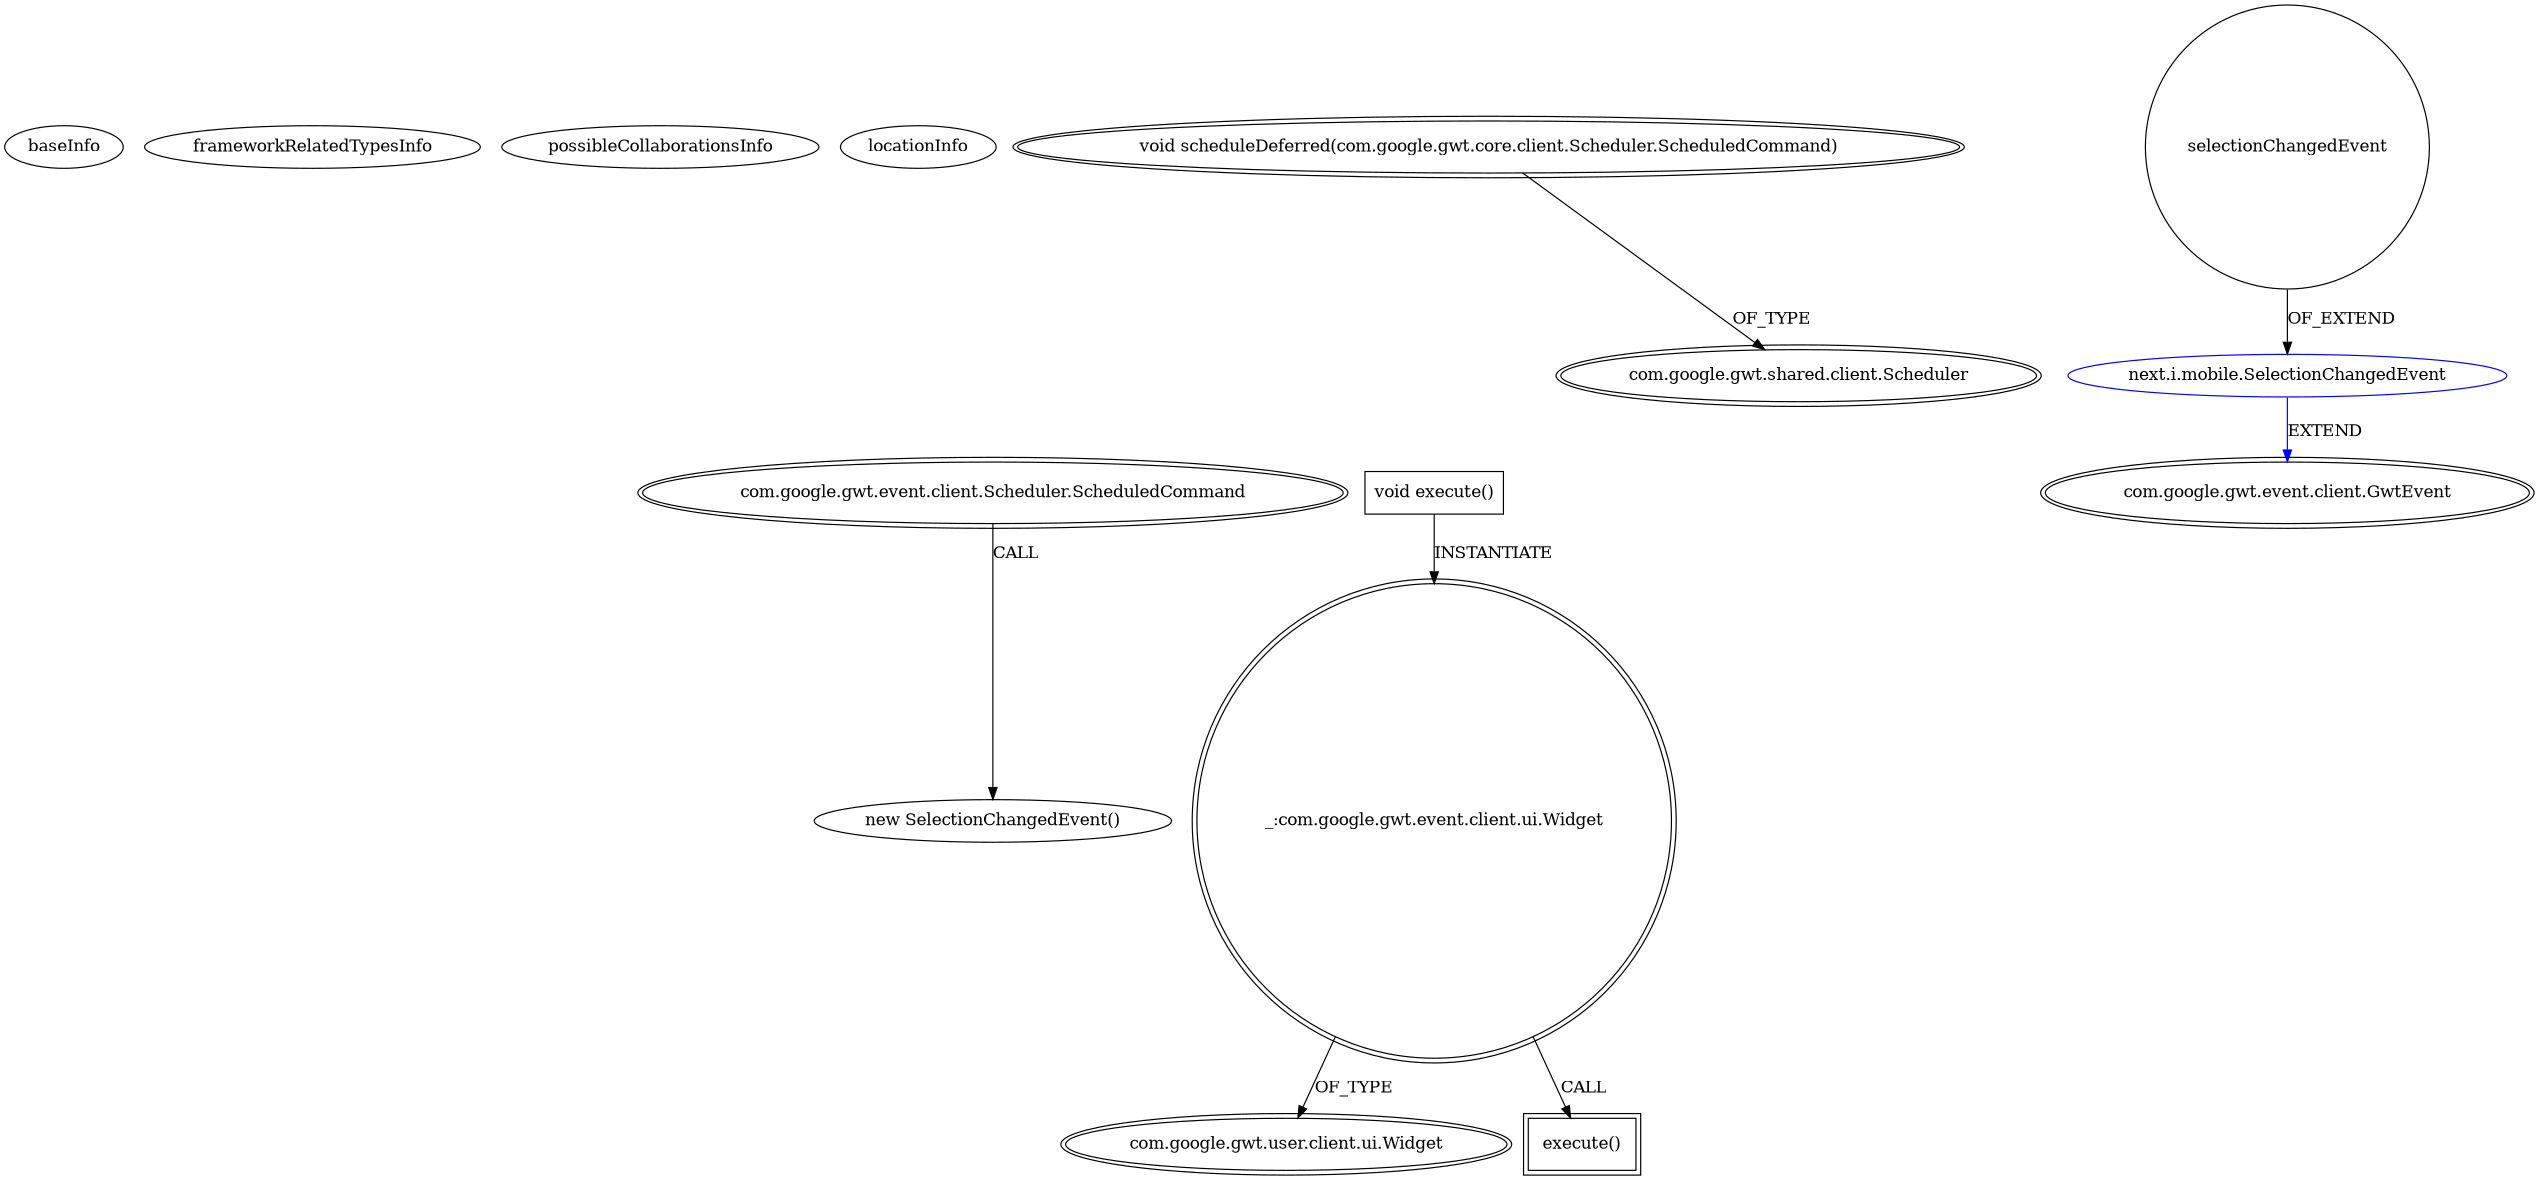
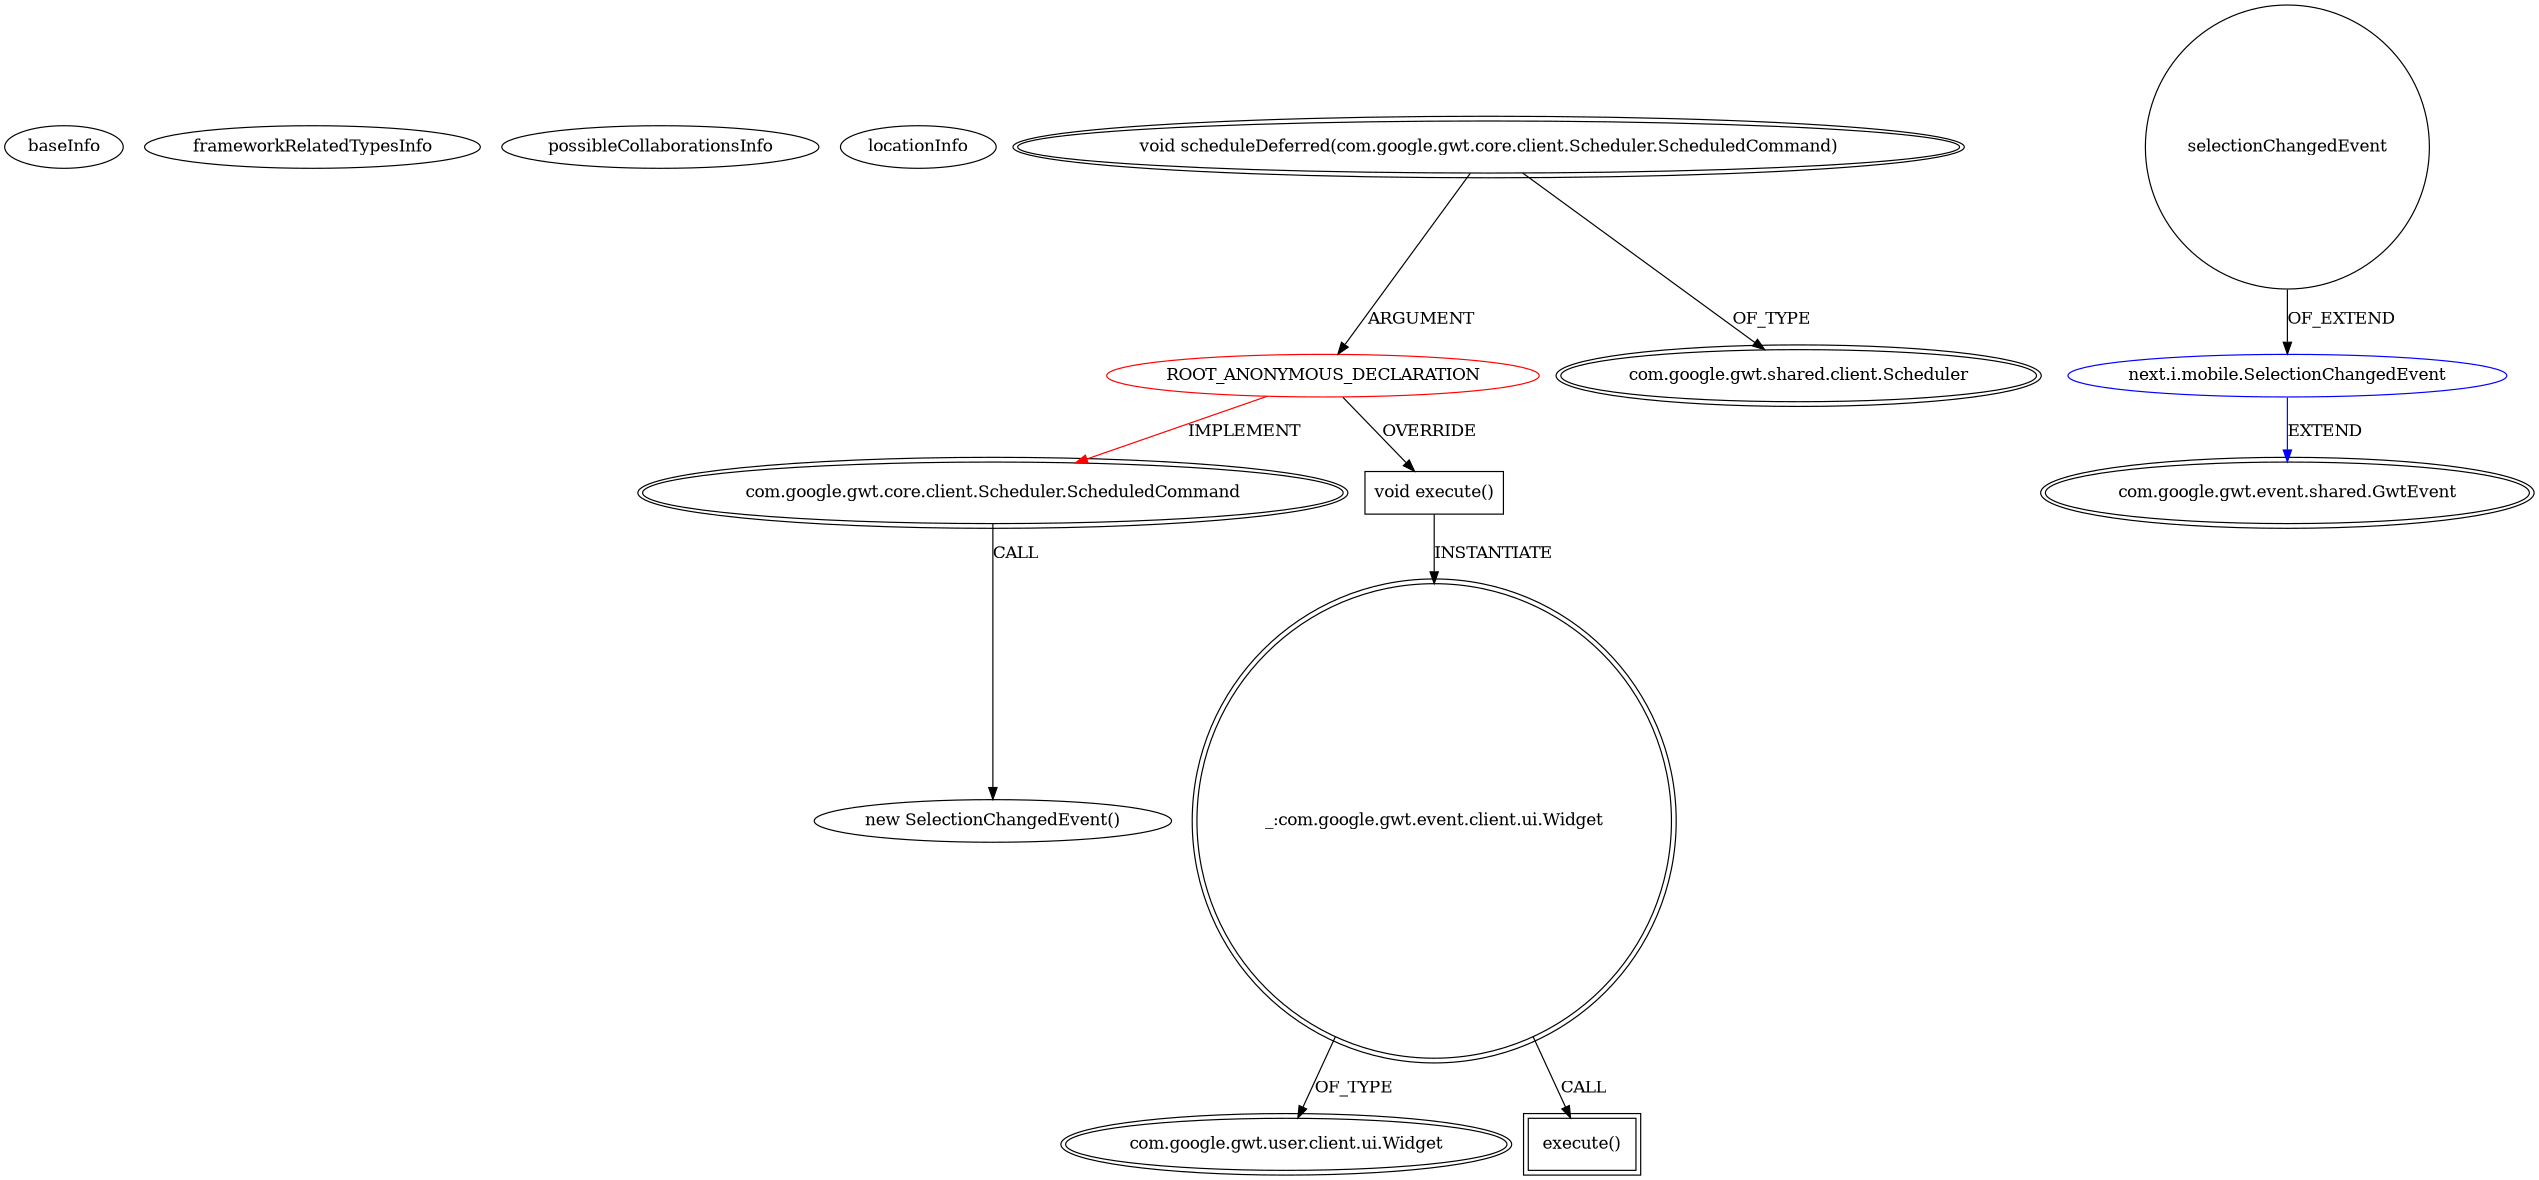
node "ROOT_ANONYMOUS_DECLARATION": added
node "com.google.gwt.event.client.Scheduler.ScheduledCommand": label "com.google.gwt.event.client.Scheduler.ScheduledCommand" -> "com.google.gwt.core.client.Scheduler.ScheduledCommand"
node "com.google.gwt.event.client.GwtEvent": label "com.google.gwt.event.client.GwtEvent" -> "com.google.gwt.event.shared.GwtEvent"
